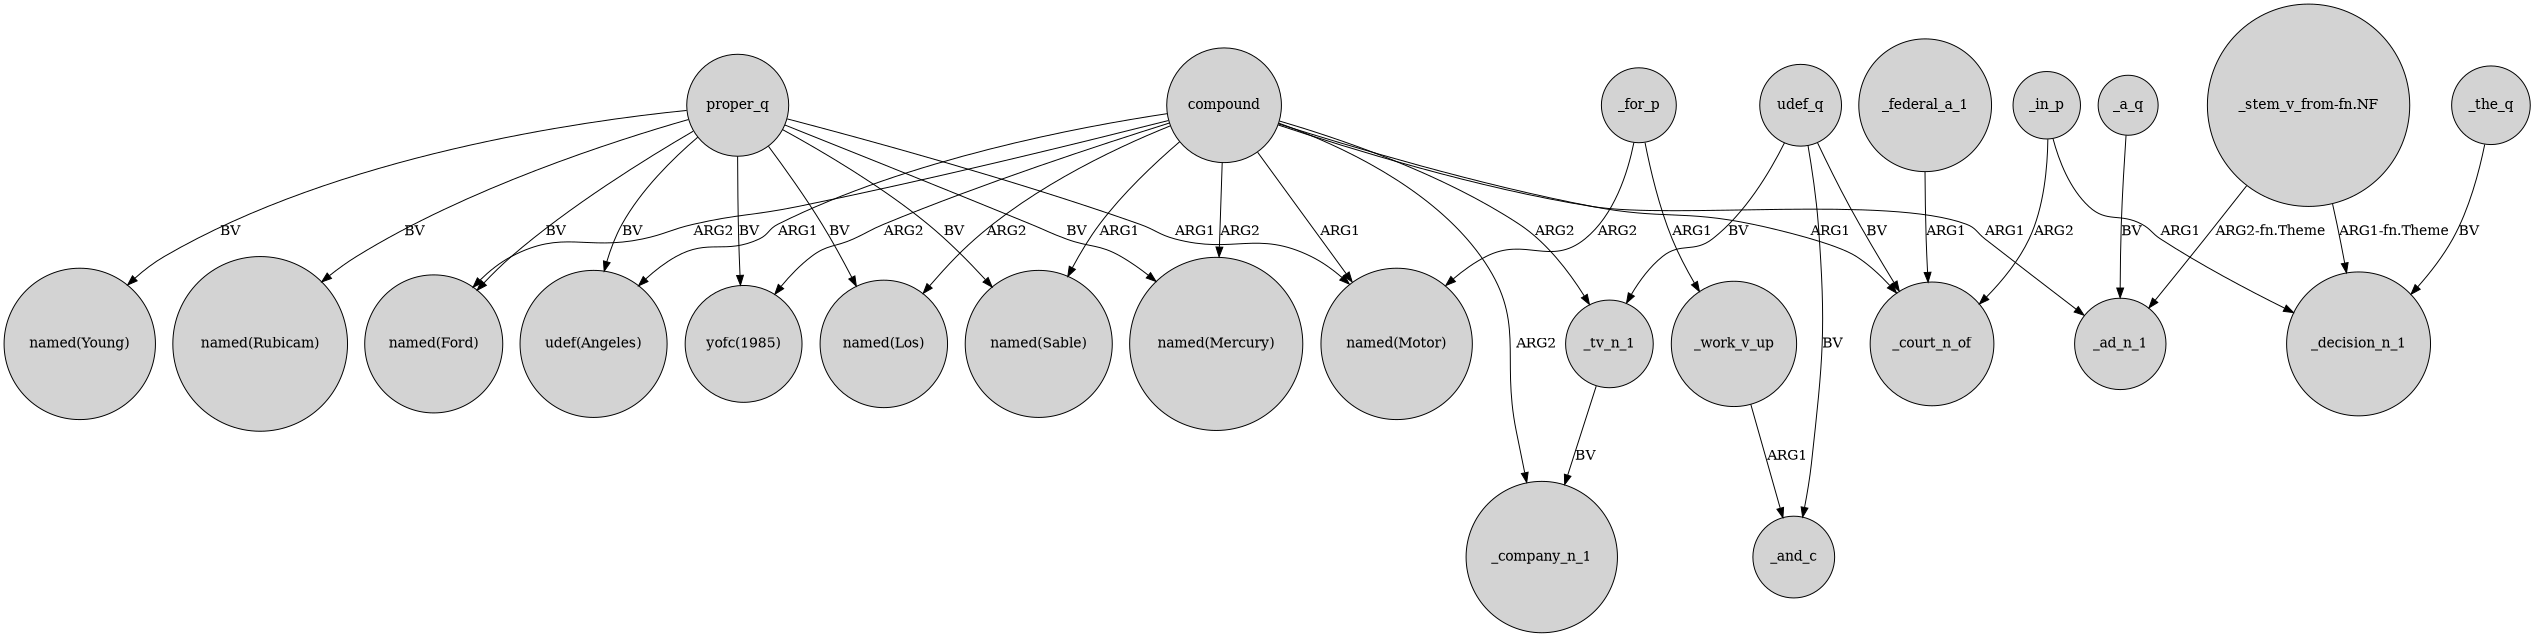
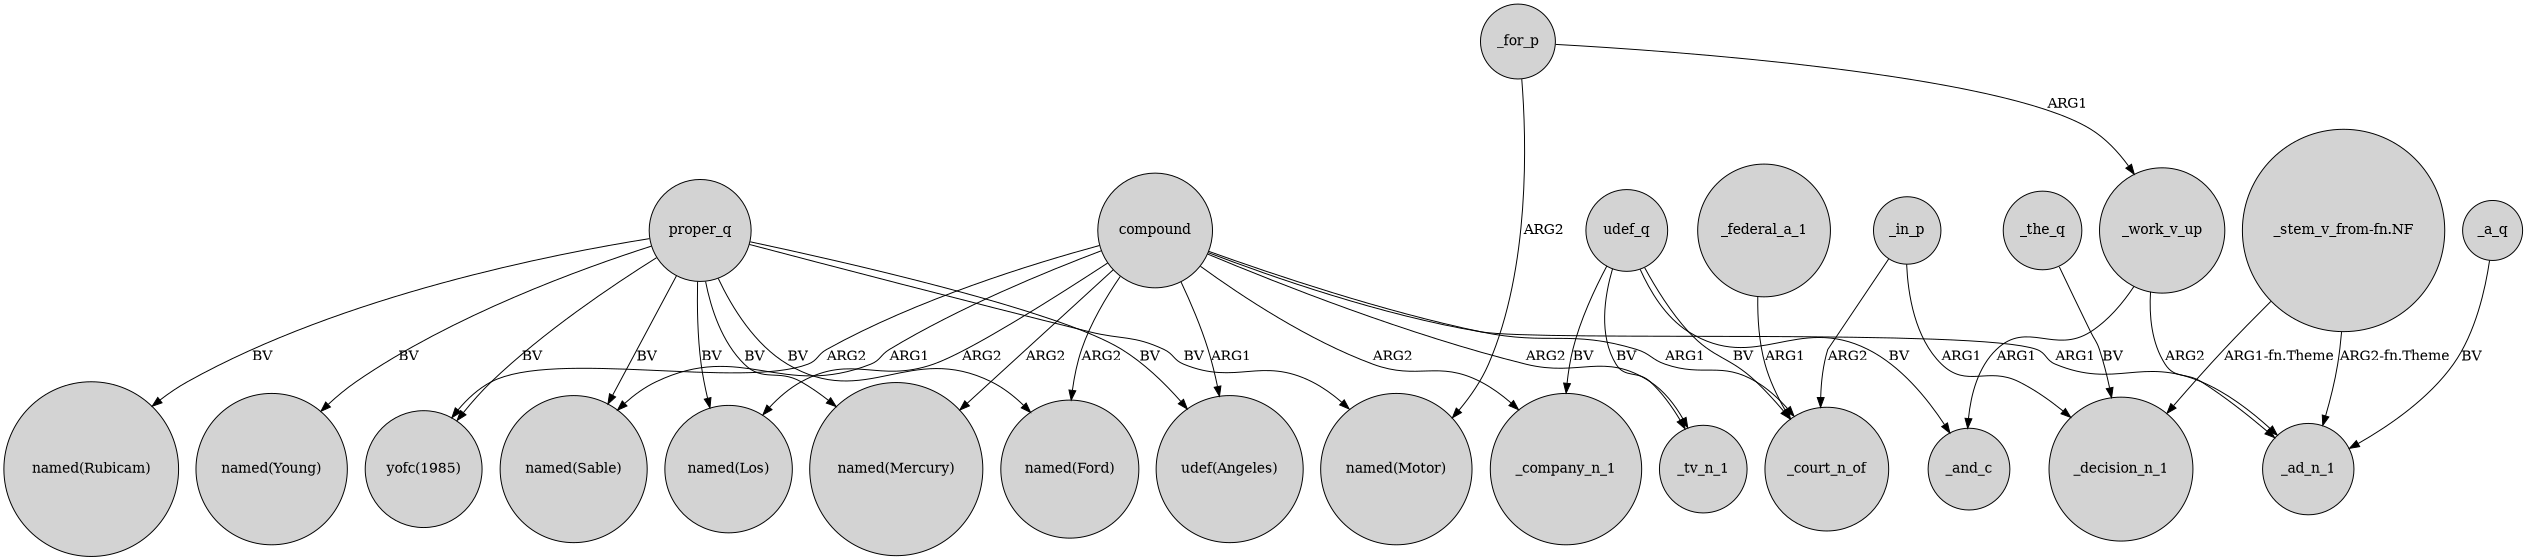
edge "compound" -> "named(Motor)": removed, label "ARG1"
edge "proper_q" -> "named(Motor)": label "ARG1" -> "BV"
edge "_work_v_up" -> "_ad_n_1": added, label "ARG2"
edge "_tv_n_1" -> "_company_n_1": now "udef_q" -> "_company_n_1"
